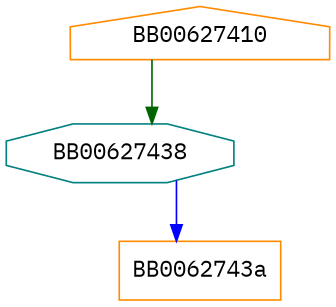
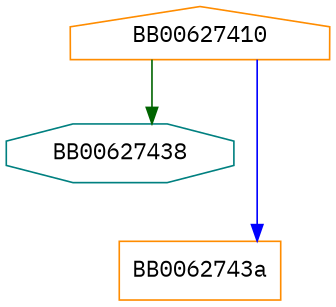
edge "BB00627438" -> "BB0062743a": now "BB00627410" -> "BB0062743a"
